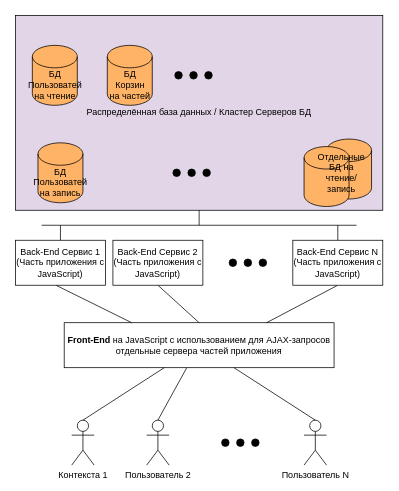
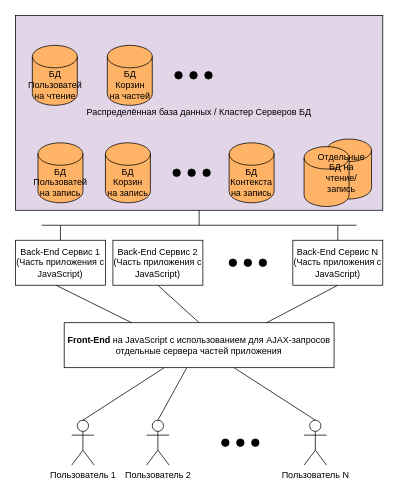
node "БД Корзин на запись": added
node "БД Контекста на запись": added
node "Контекста 1": label "Контекста 1" -> "Пользователь 1"
